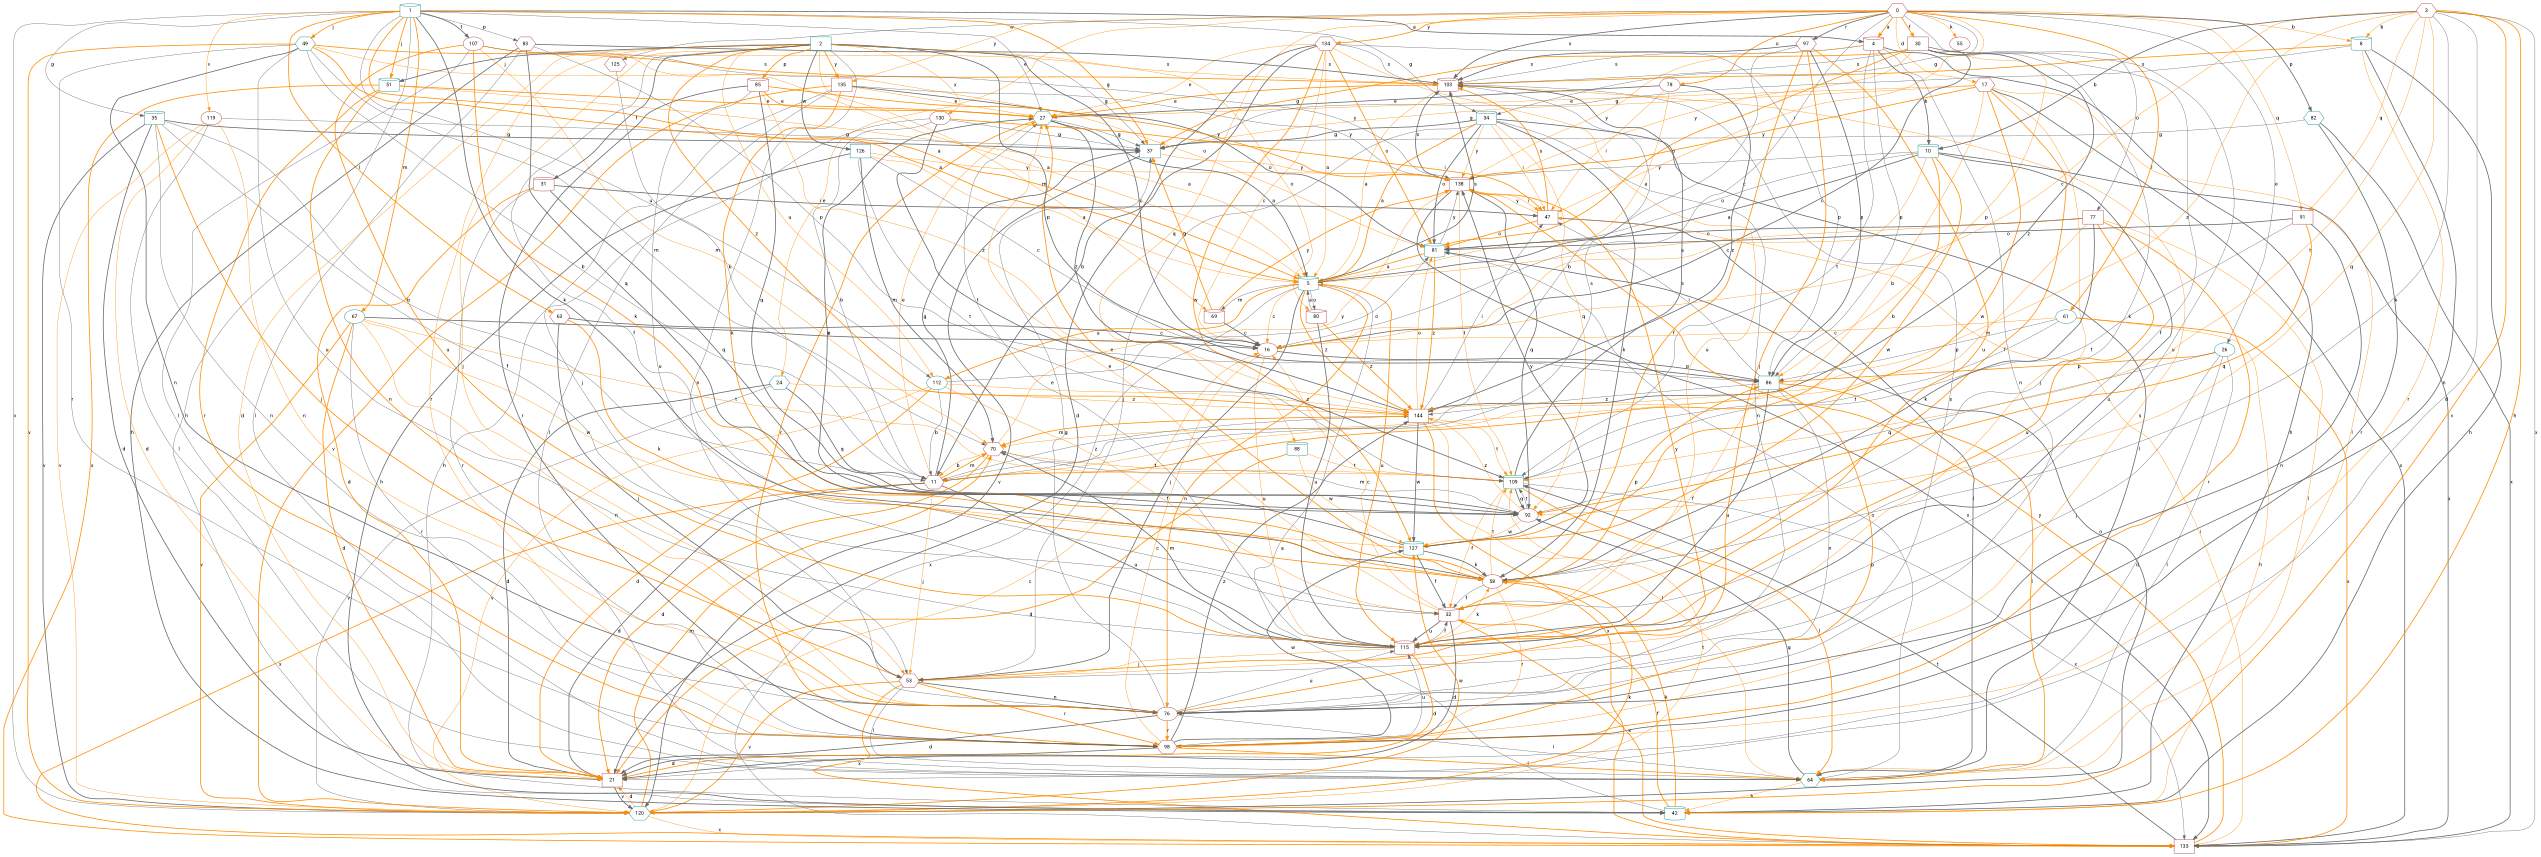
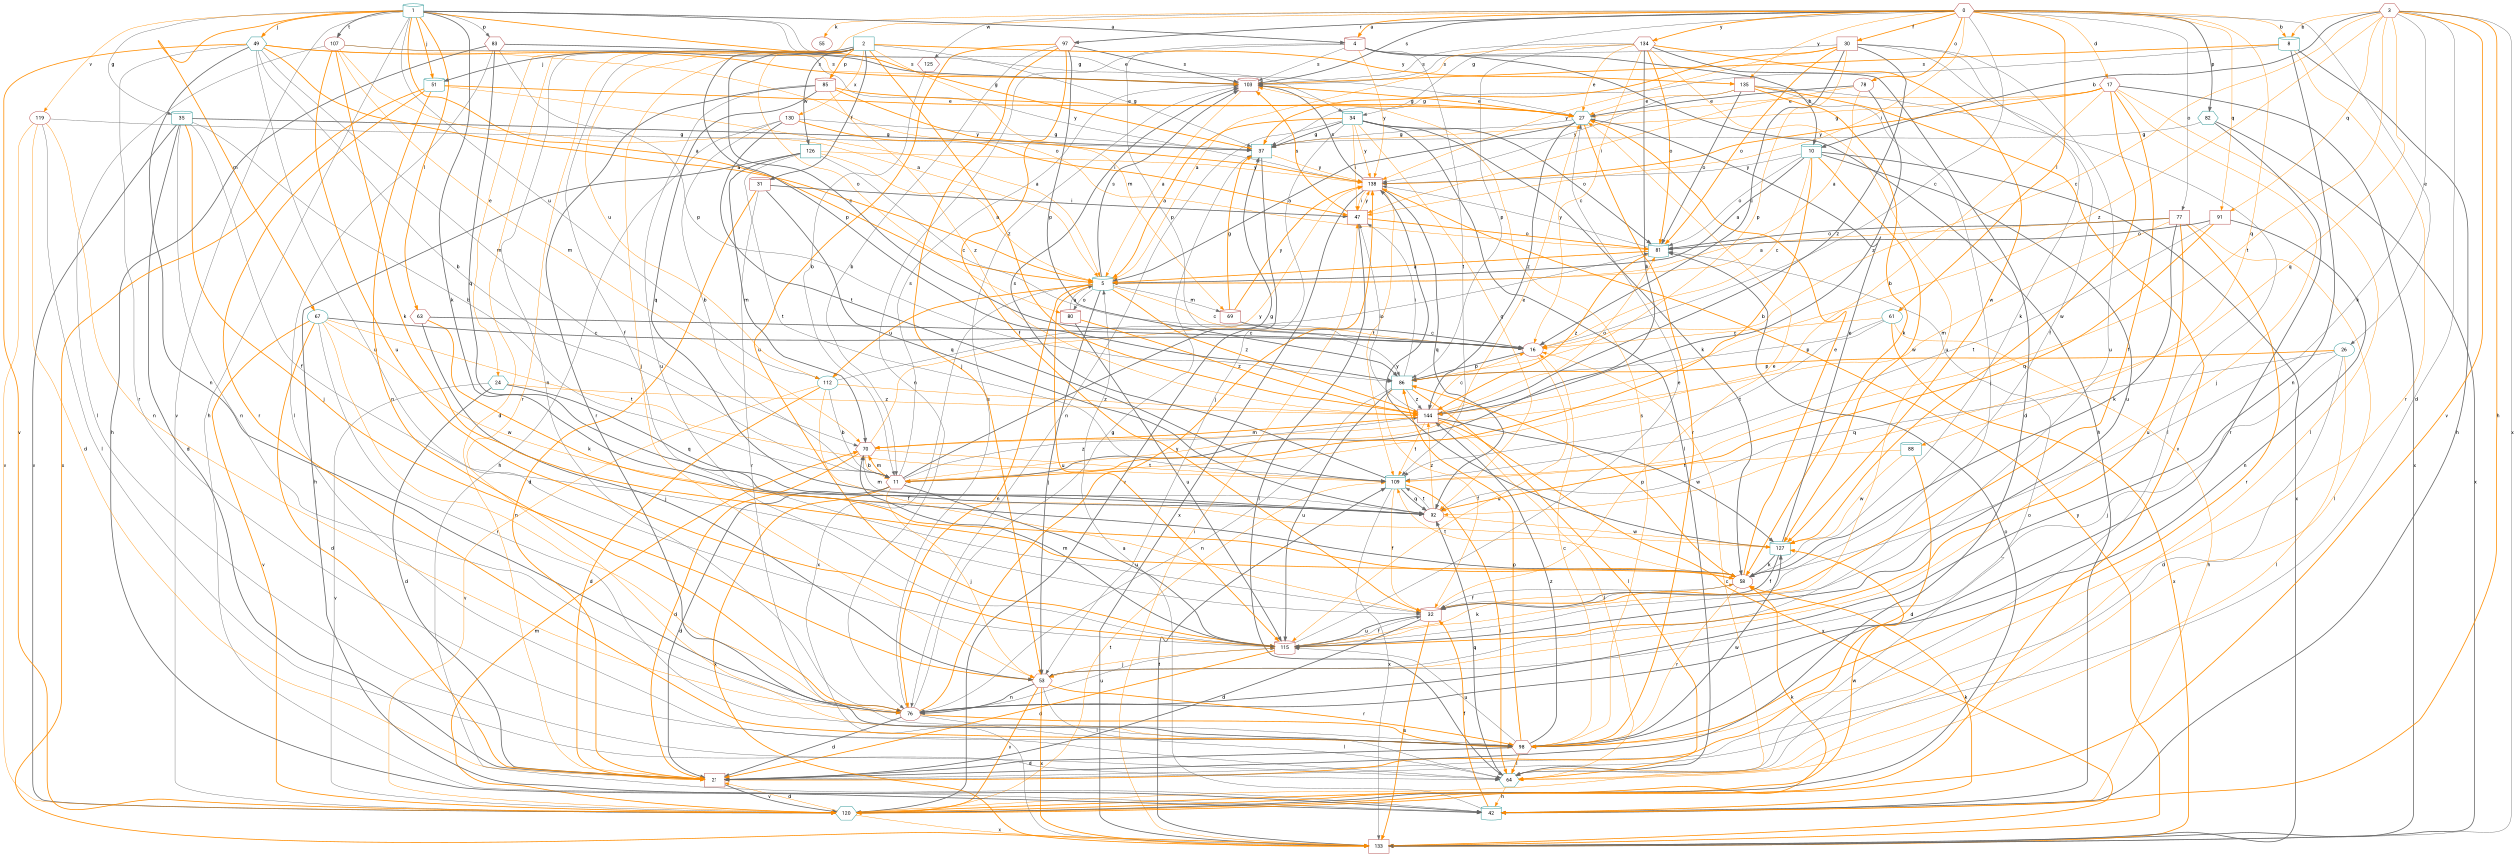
edge "32" -> "16": now "144" -> "16"
edge "26" -> "64": color gray40 -> darkorange
